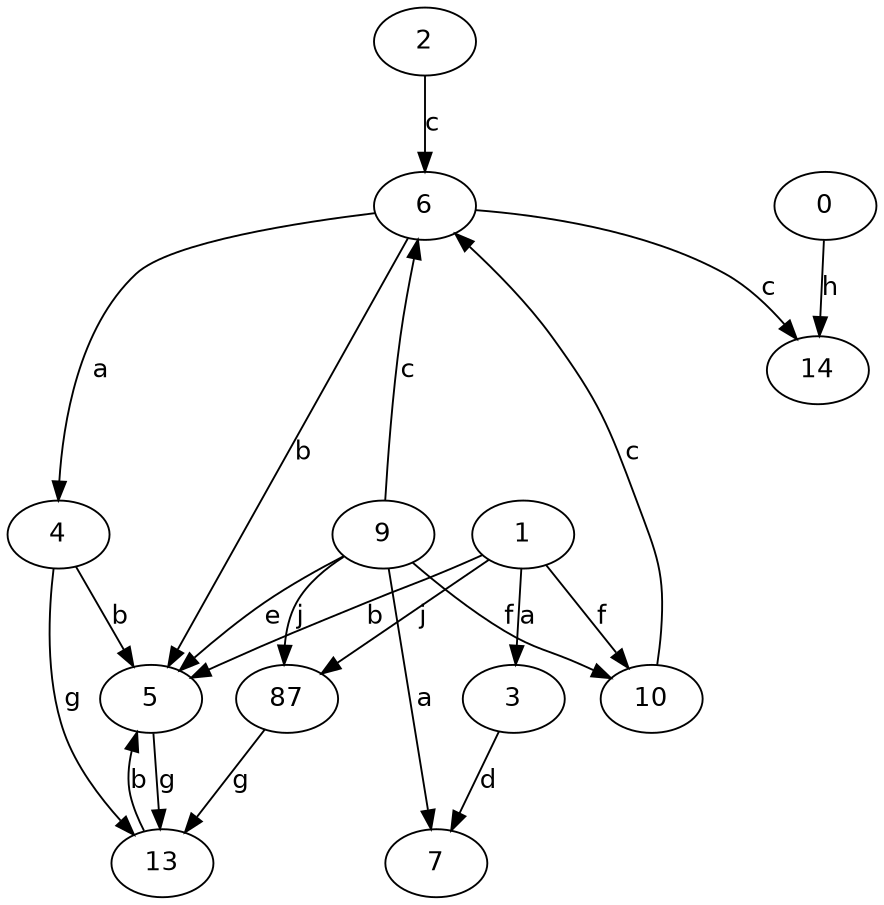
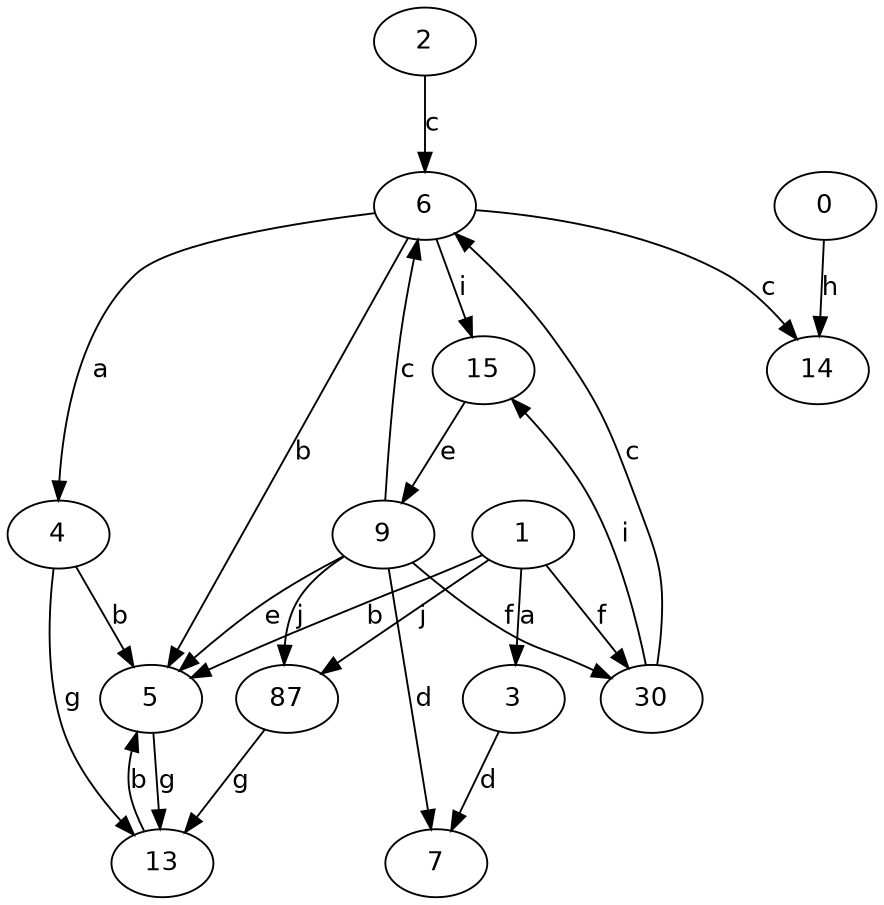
node "15": added
edge "9" -> "7": label "a" -> "d"
node "10": label "10" -> "30"
